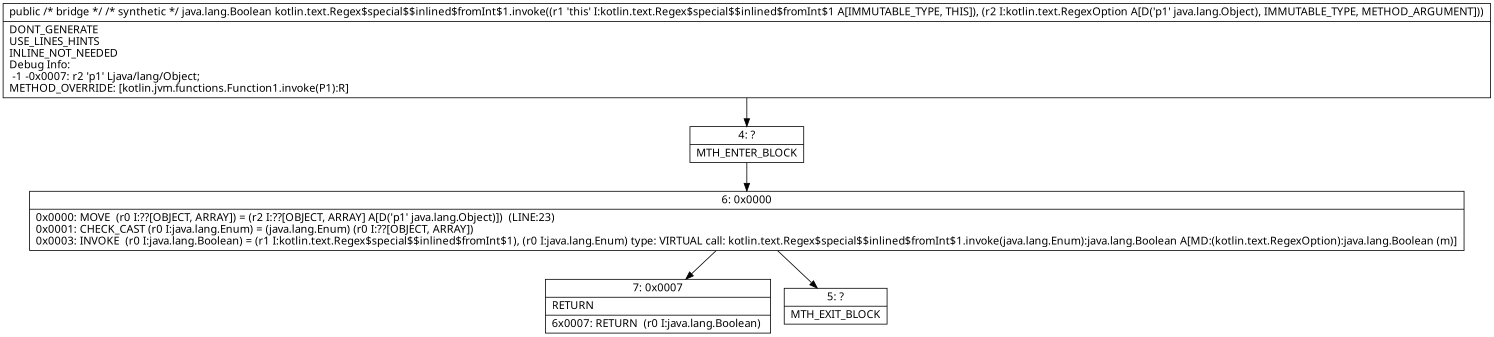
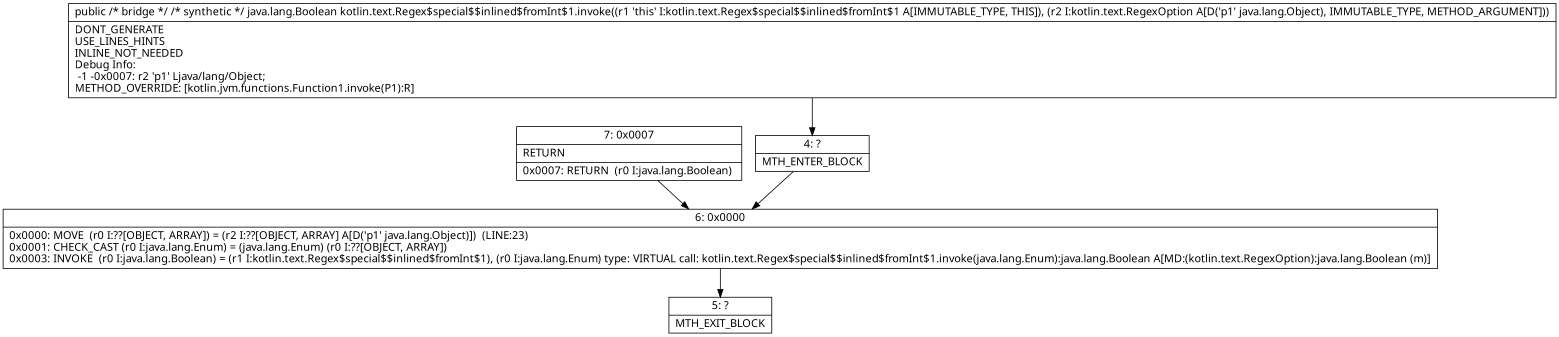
edge "6: 0x0000" -> "7: 0x0007": reversed
node "7: 0x0007": text "6x0007: RETURN  (r0 I:java.lang.Boolean)" -> "0x0007: RETURN  (r0 I:java.lang.Boolean)"
